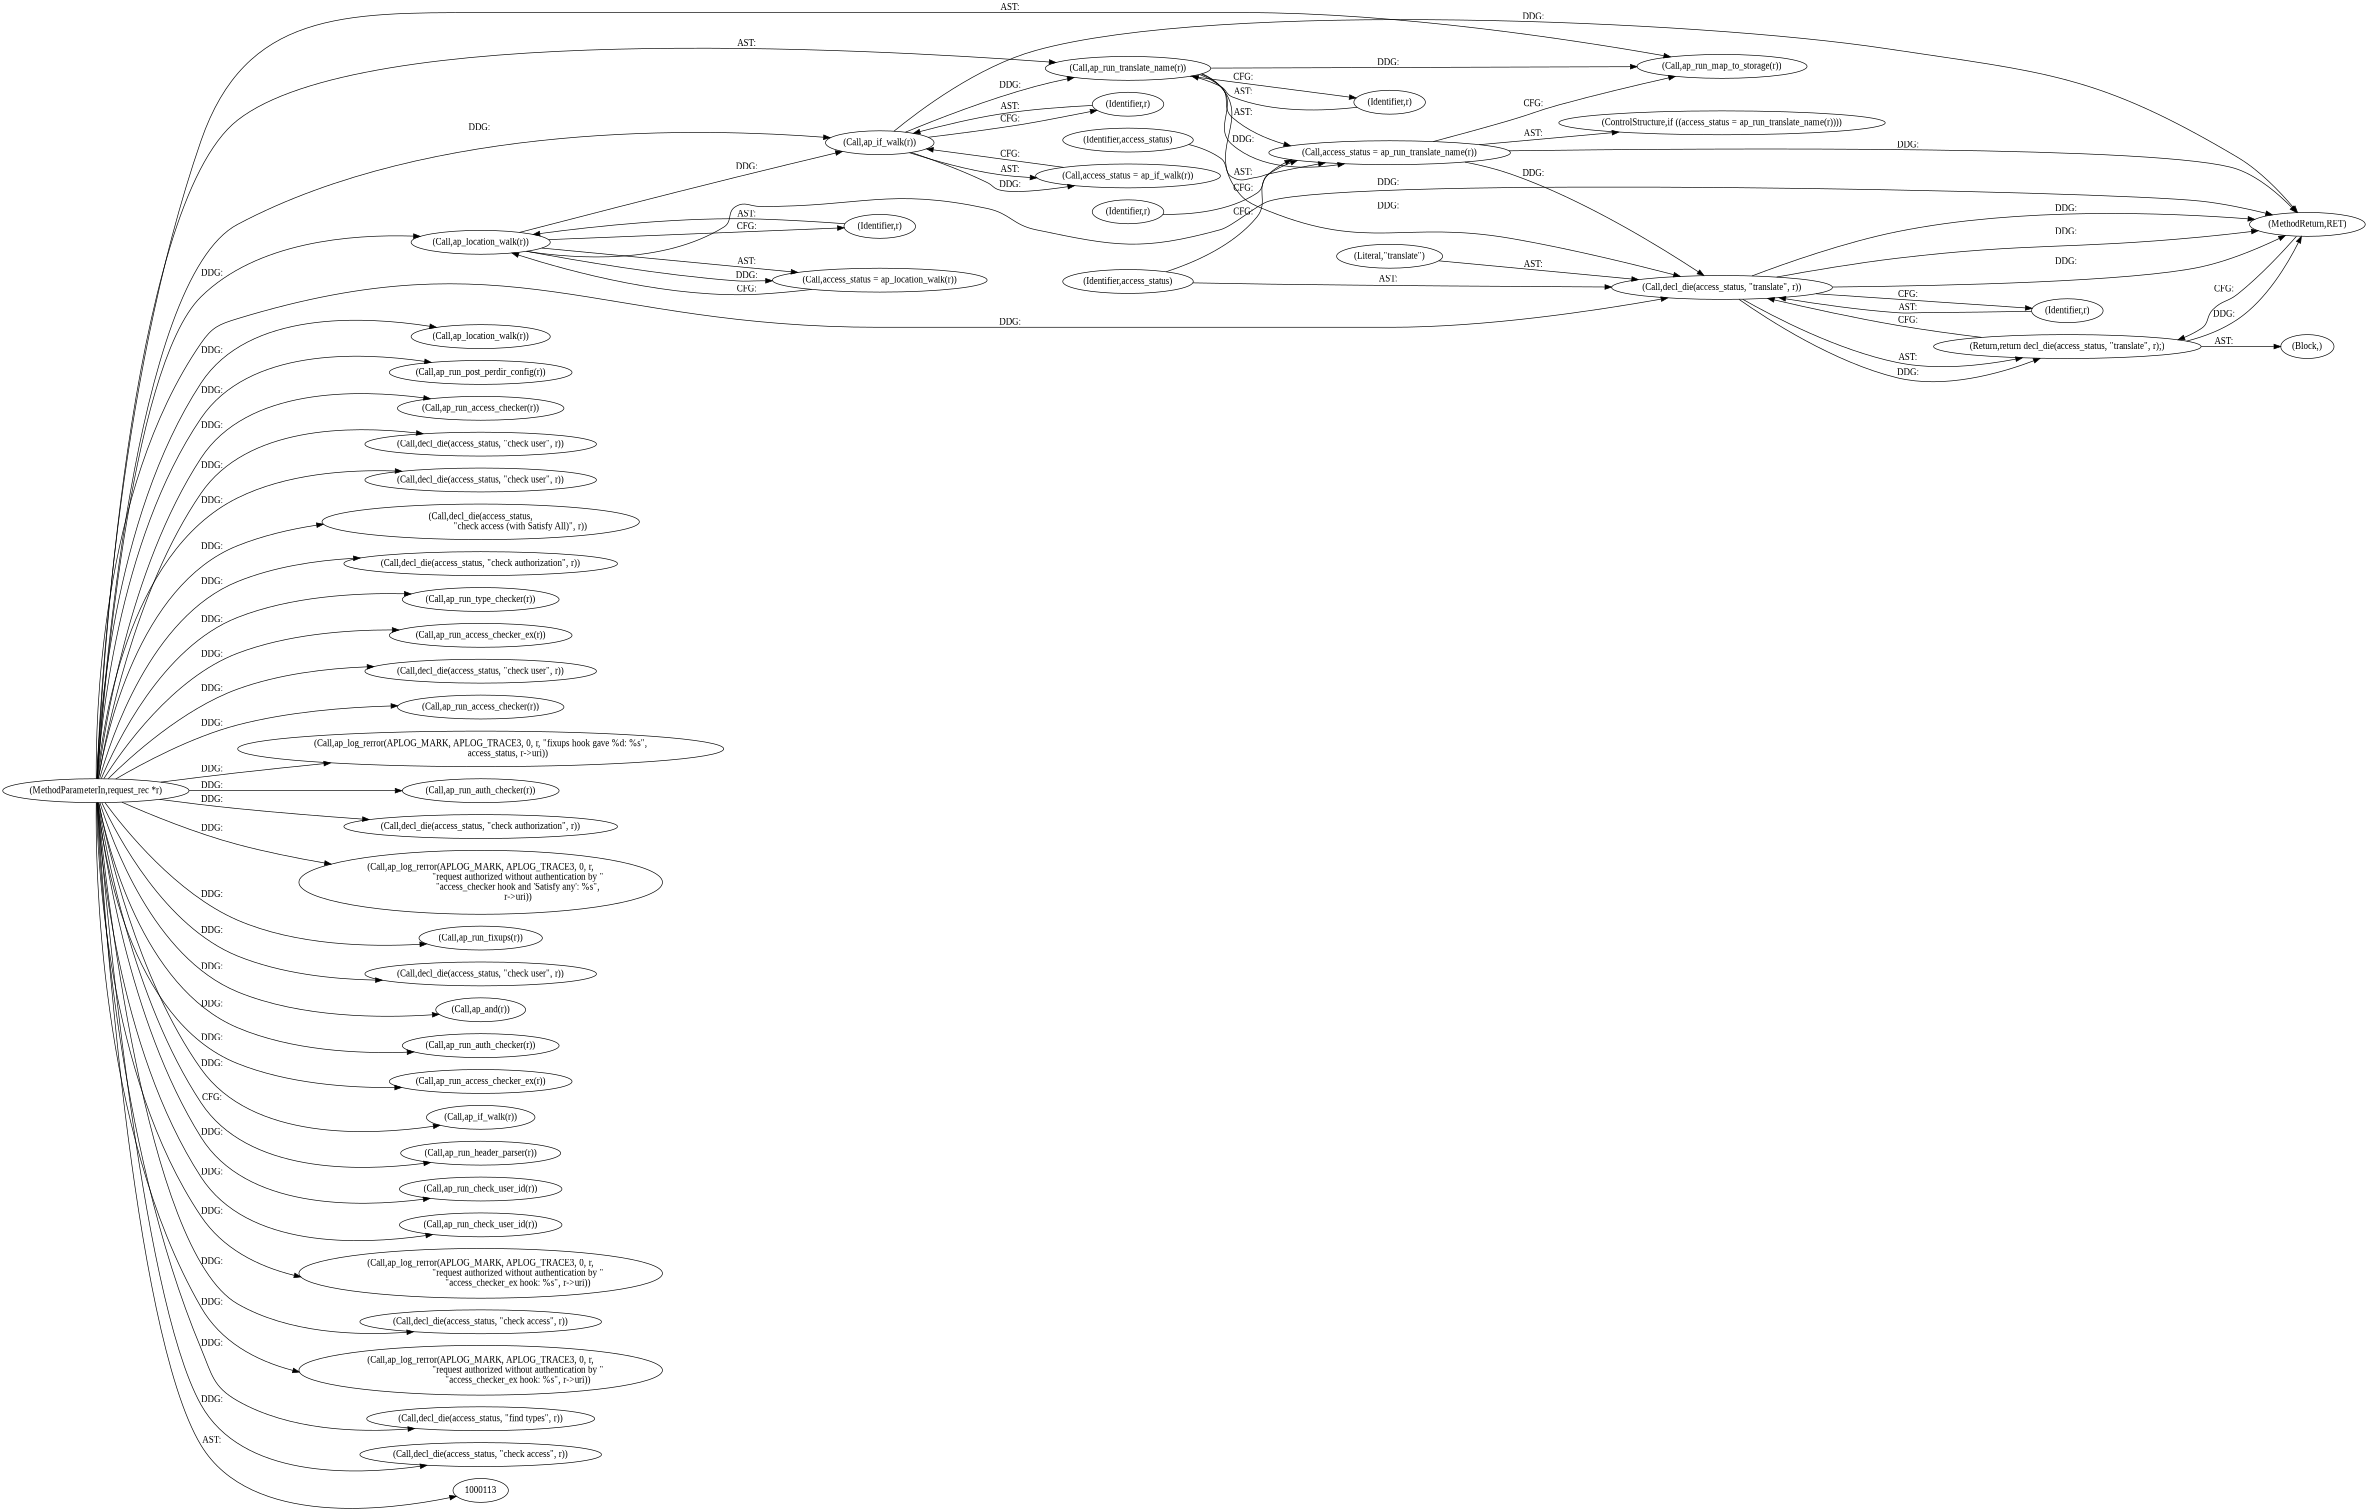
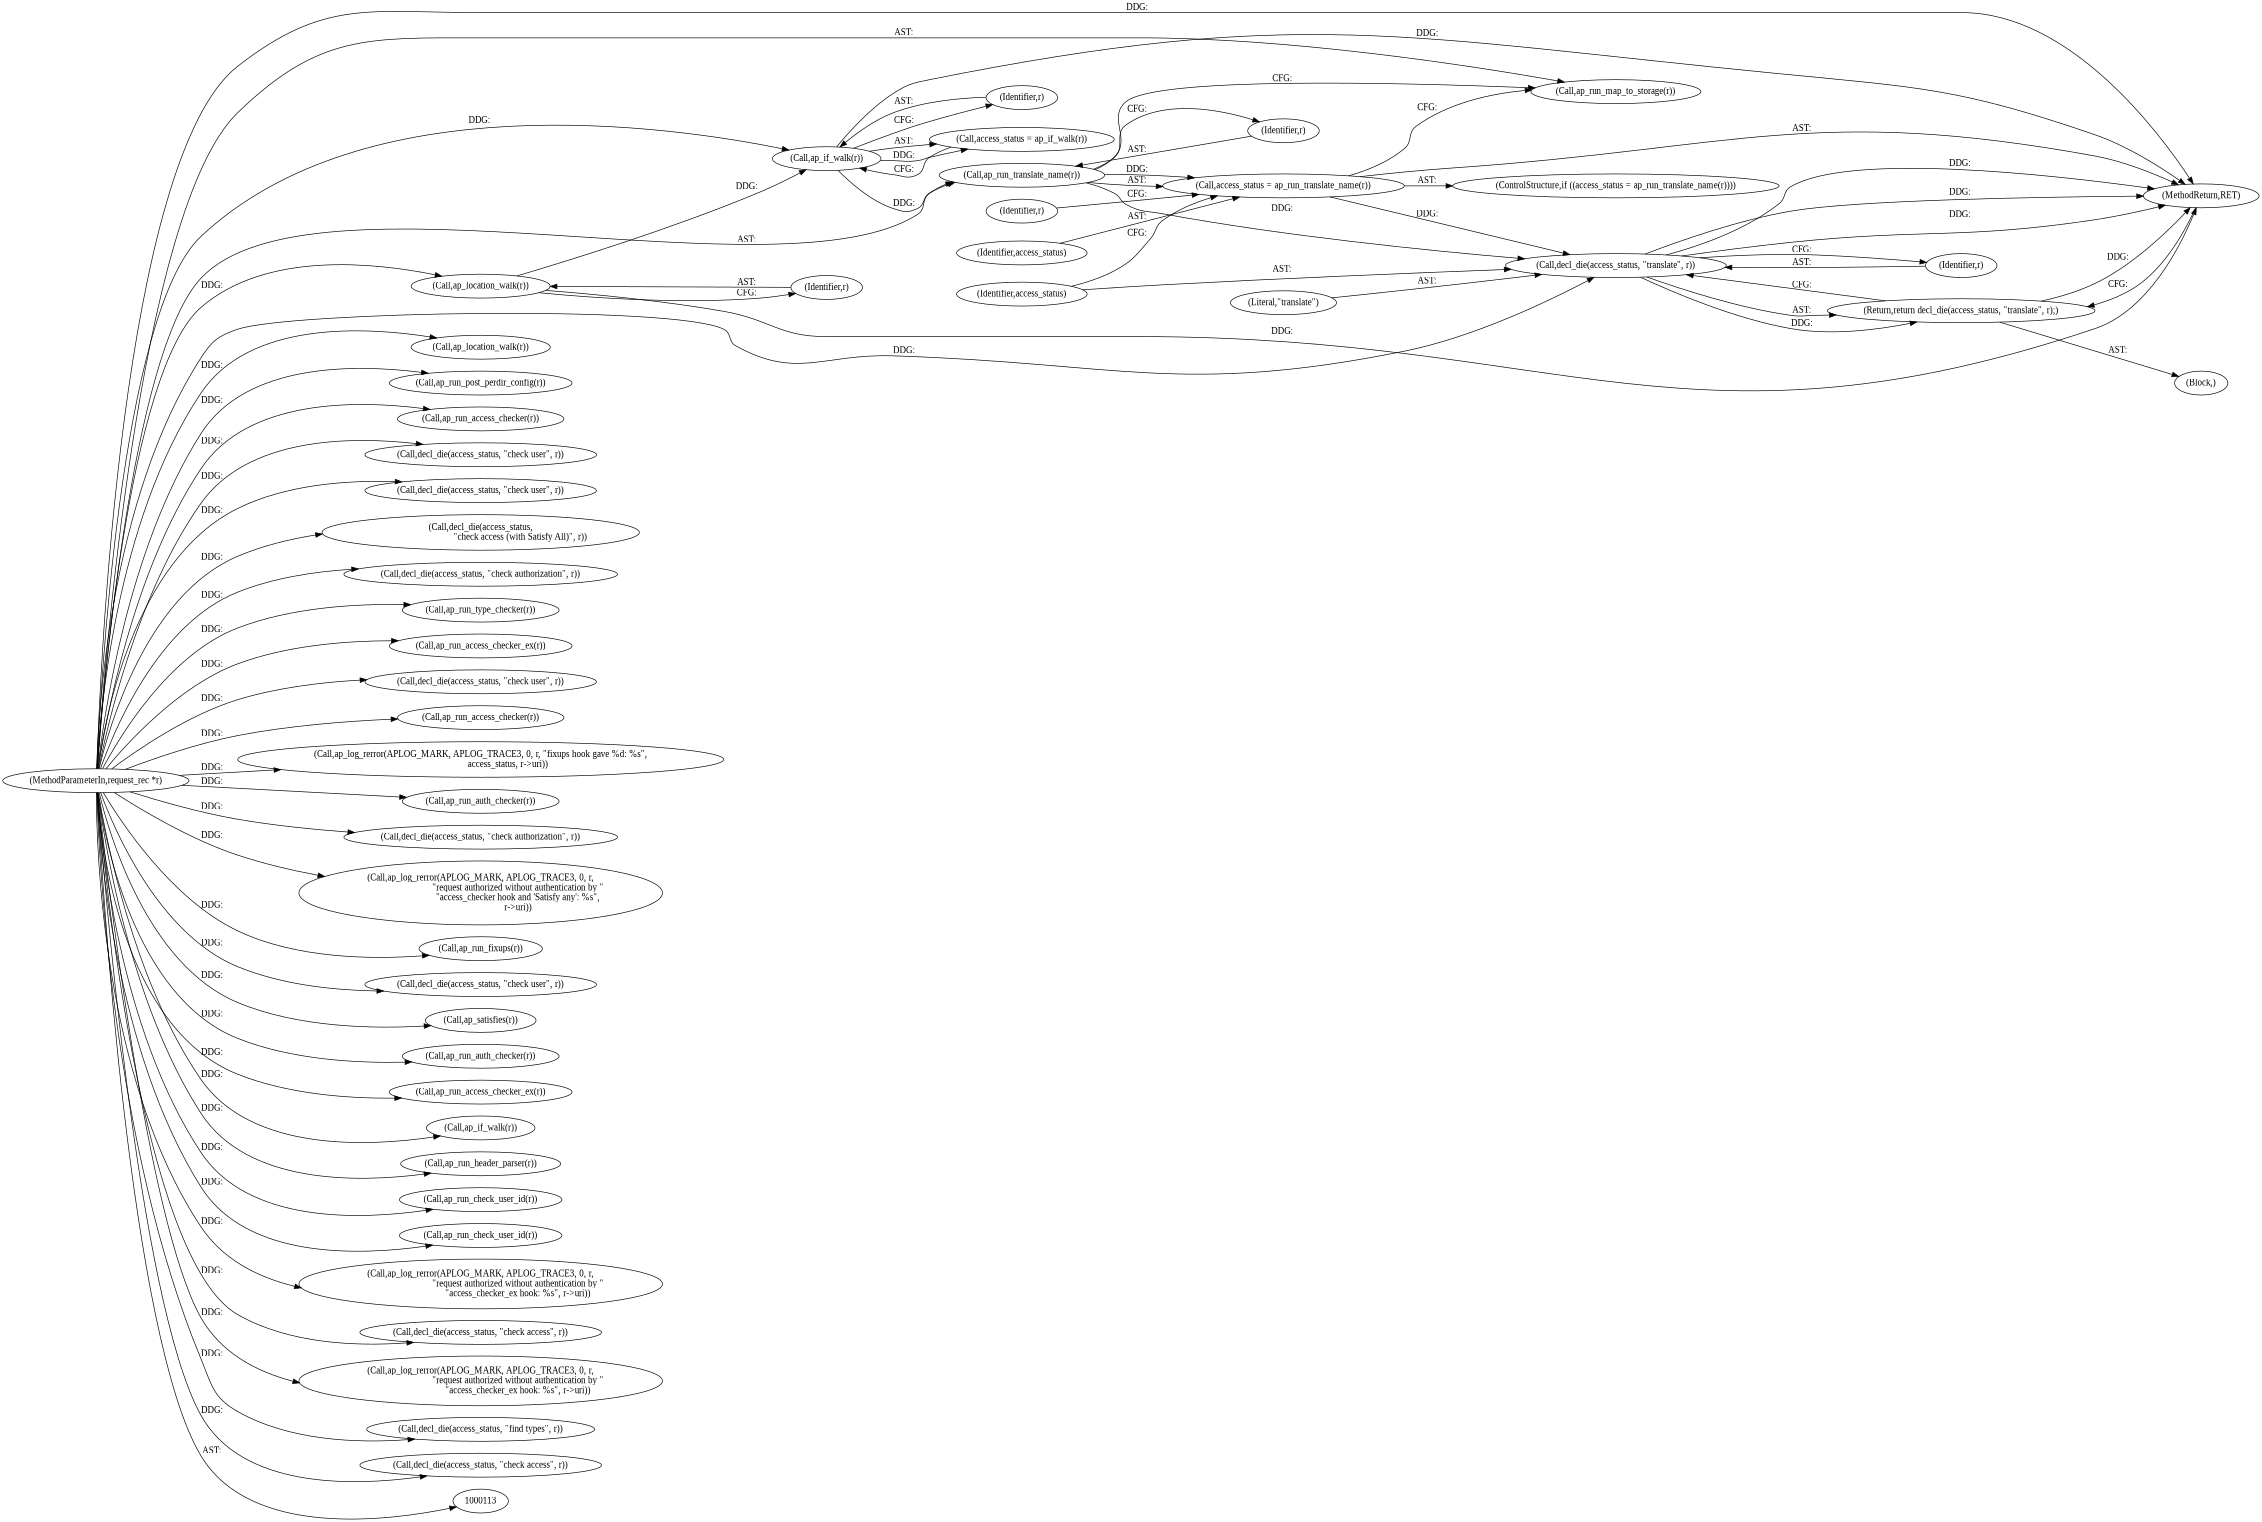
edge "(MethodParameterIn,request_rec *r)" -> "(MethodReturn,RET)": added, label "DDG:"
edge "(Call,ap_run_translate_name(r))" -> "(Call,ap_run_map_to_storage(r))": label "DDG: " -> "CFG: "
edge "(Call,access_status = ap_run_translate_name(r))" -> "(MethodReturn,RET)": label "DDG: " -> "AST: "
node "(Call,access_status = ap_location_walk(r))": removed
node "(Call,ap_and(r))": label "(Call,ap_and(r))" -> "(Call,ap_satisfies(r))"
edge "(MethodParameterIn,request_rec *r)" -> "(Call,ap_run_header_parser(r))": label "CFG: " -> "DDG: "
